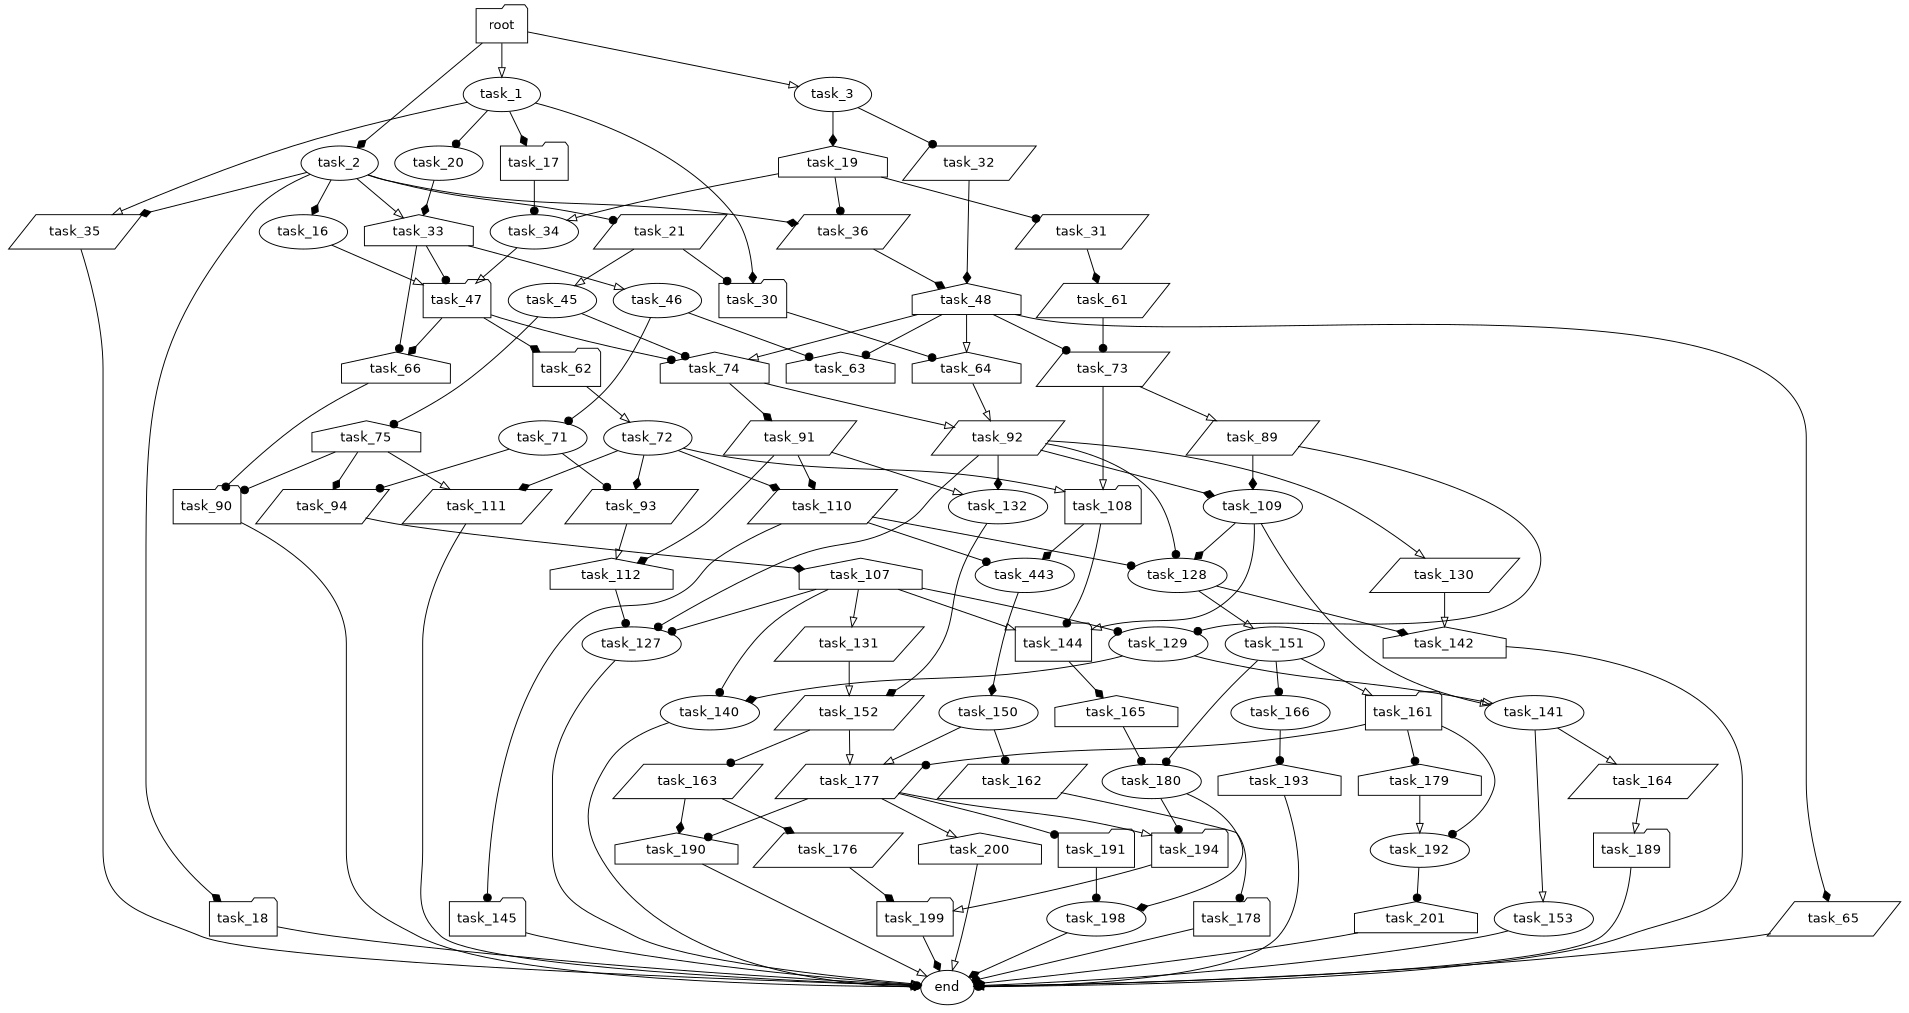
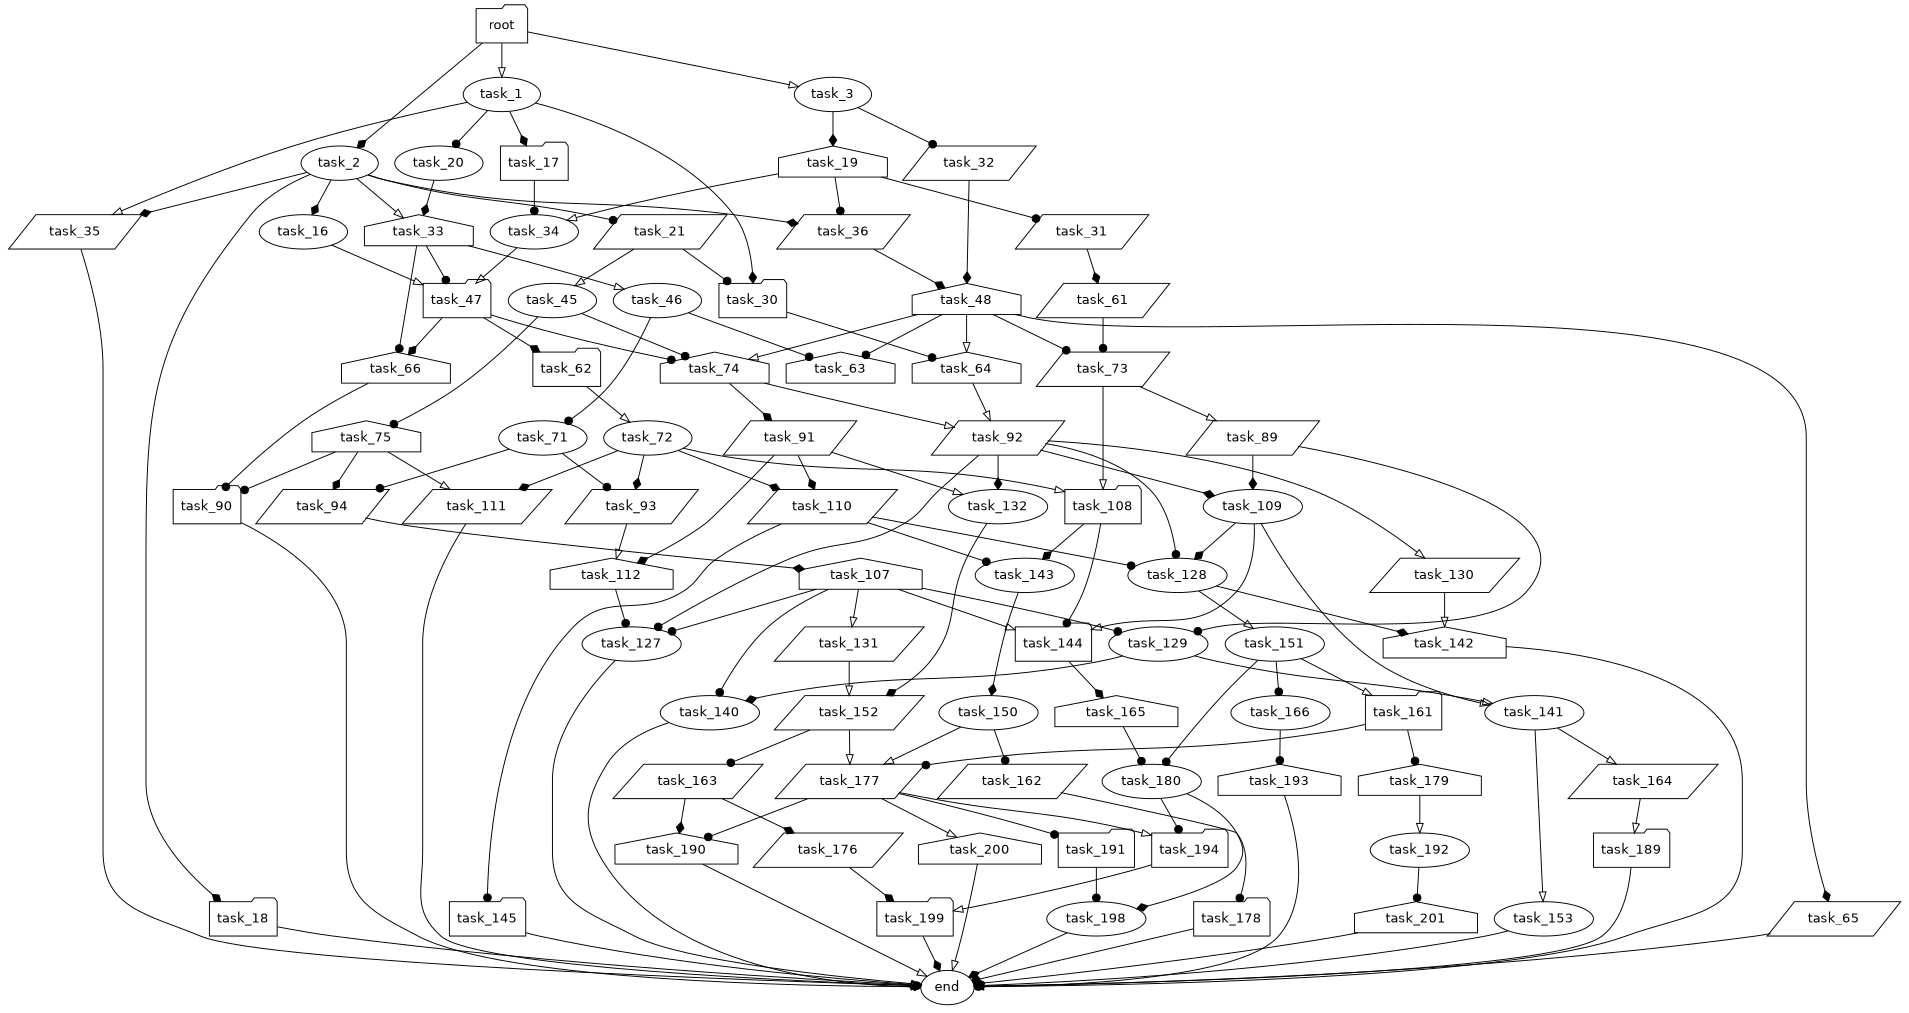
node "task_443": label "task_443" -> "task_143"
edge "task_161" -> "task_192": removed
